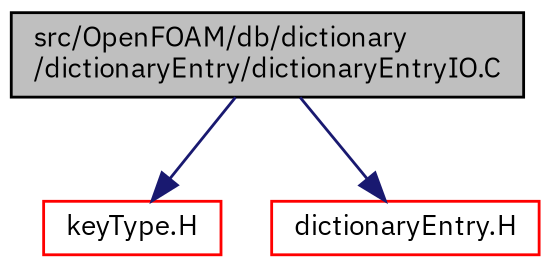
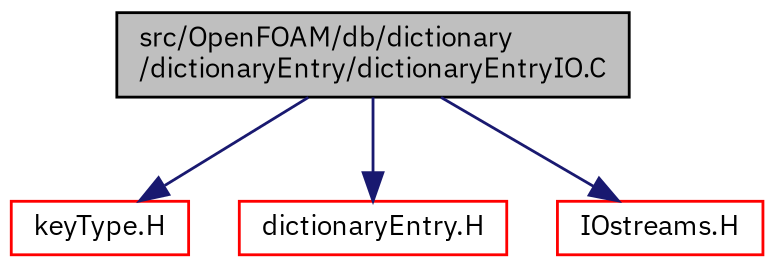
node "IOstreams.H": added
